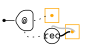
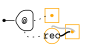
node "rec": color #000000 -> orange
